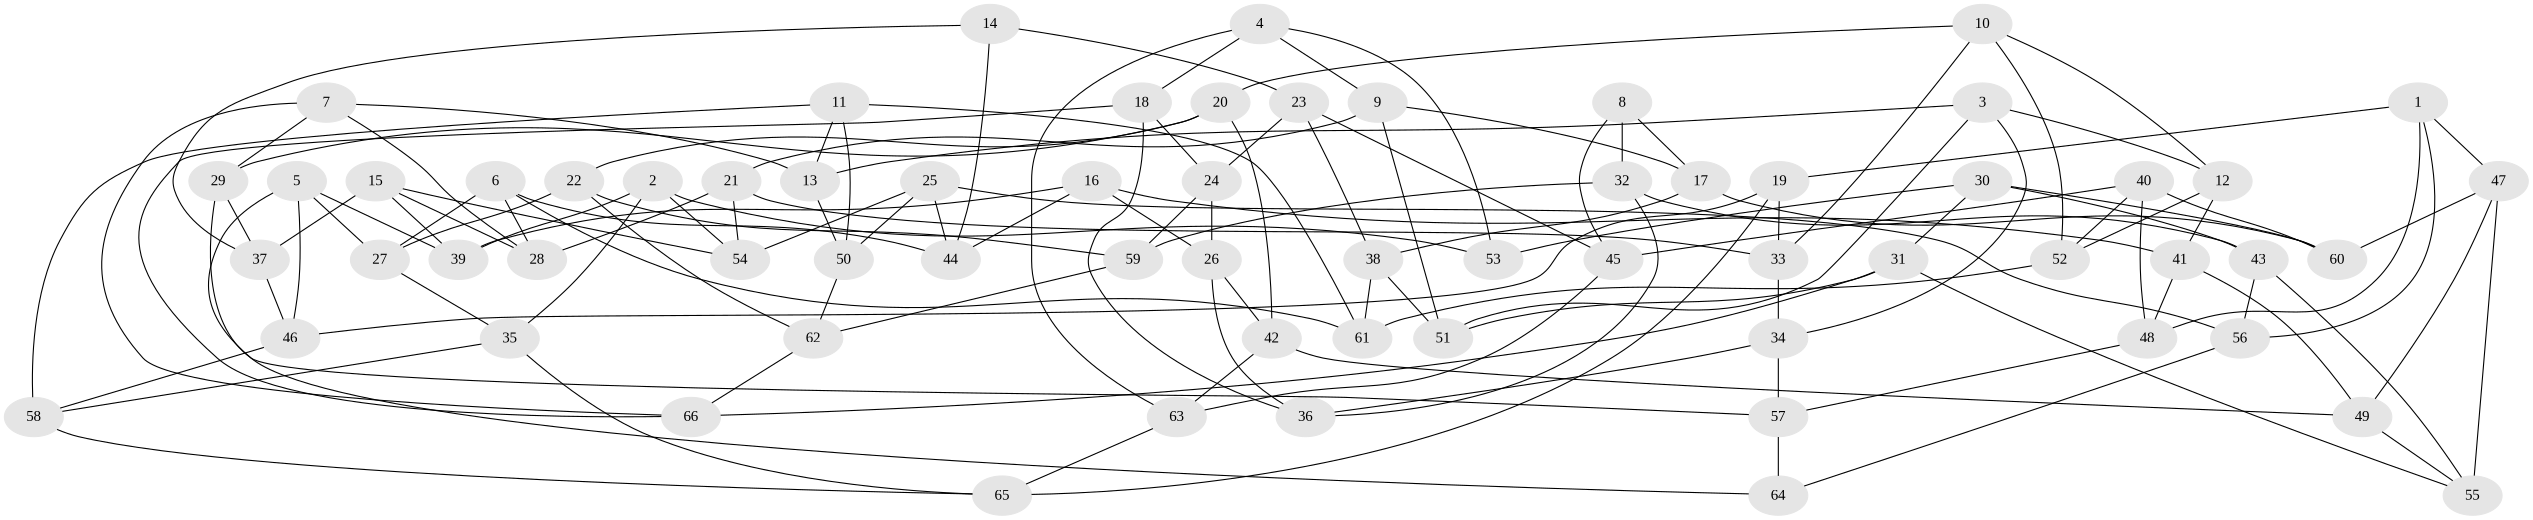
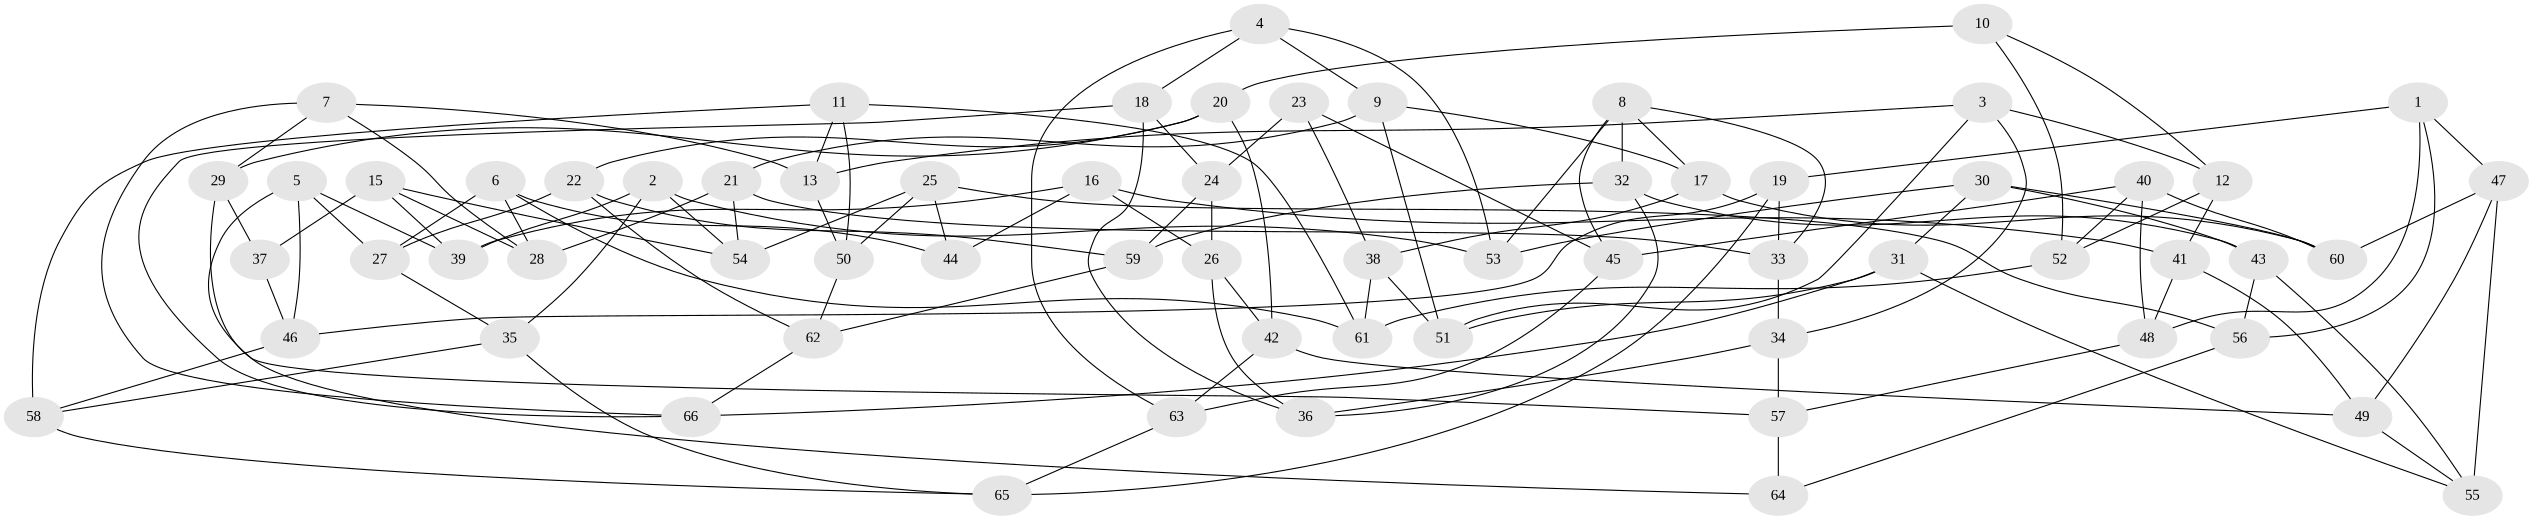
node "14": removed
edge "10" -- "33": now "8" -- "33"
edge "8" -- "53": added
